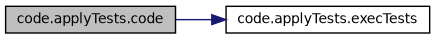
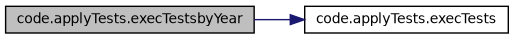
node "code.applyTests.code": label "code.applyTests.code" -> "code.applyTests.execTestsbyYear"
